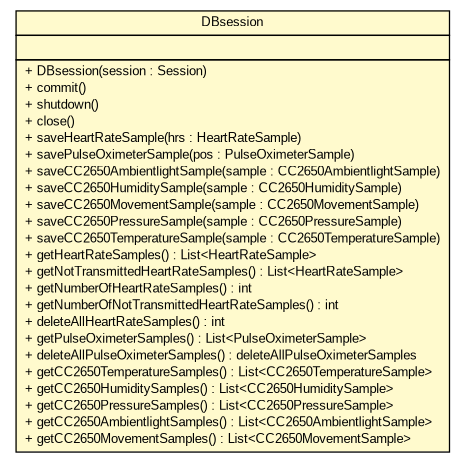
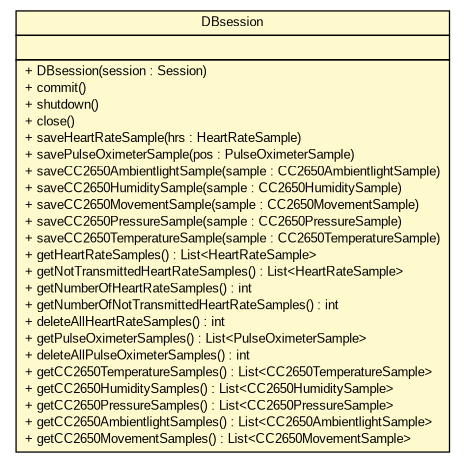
node "DBsession": text "+ deleteAllPulseOximeterSamples() : deleteAllPulseOximeterSamples" -> "+ deleteAllPulseOximeterSamples() : int"
